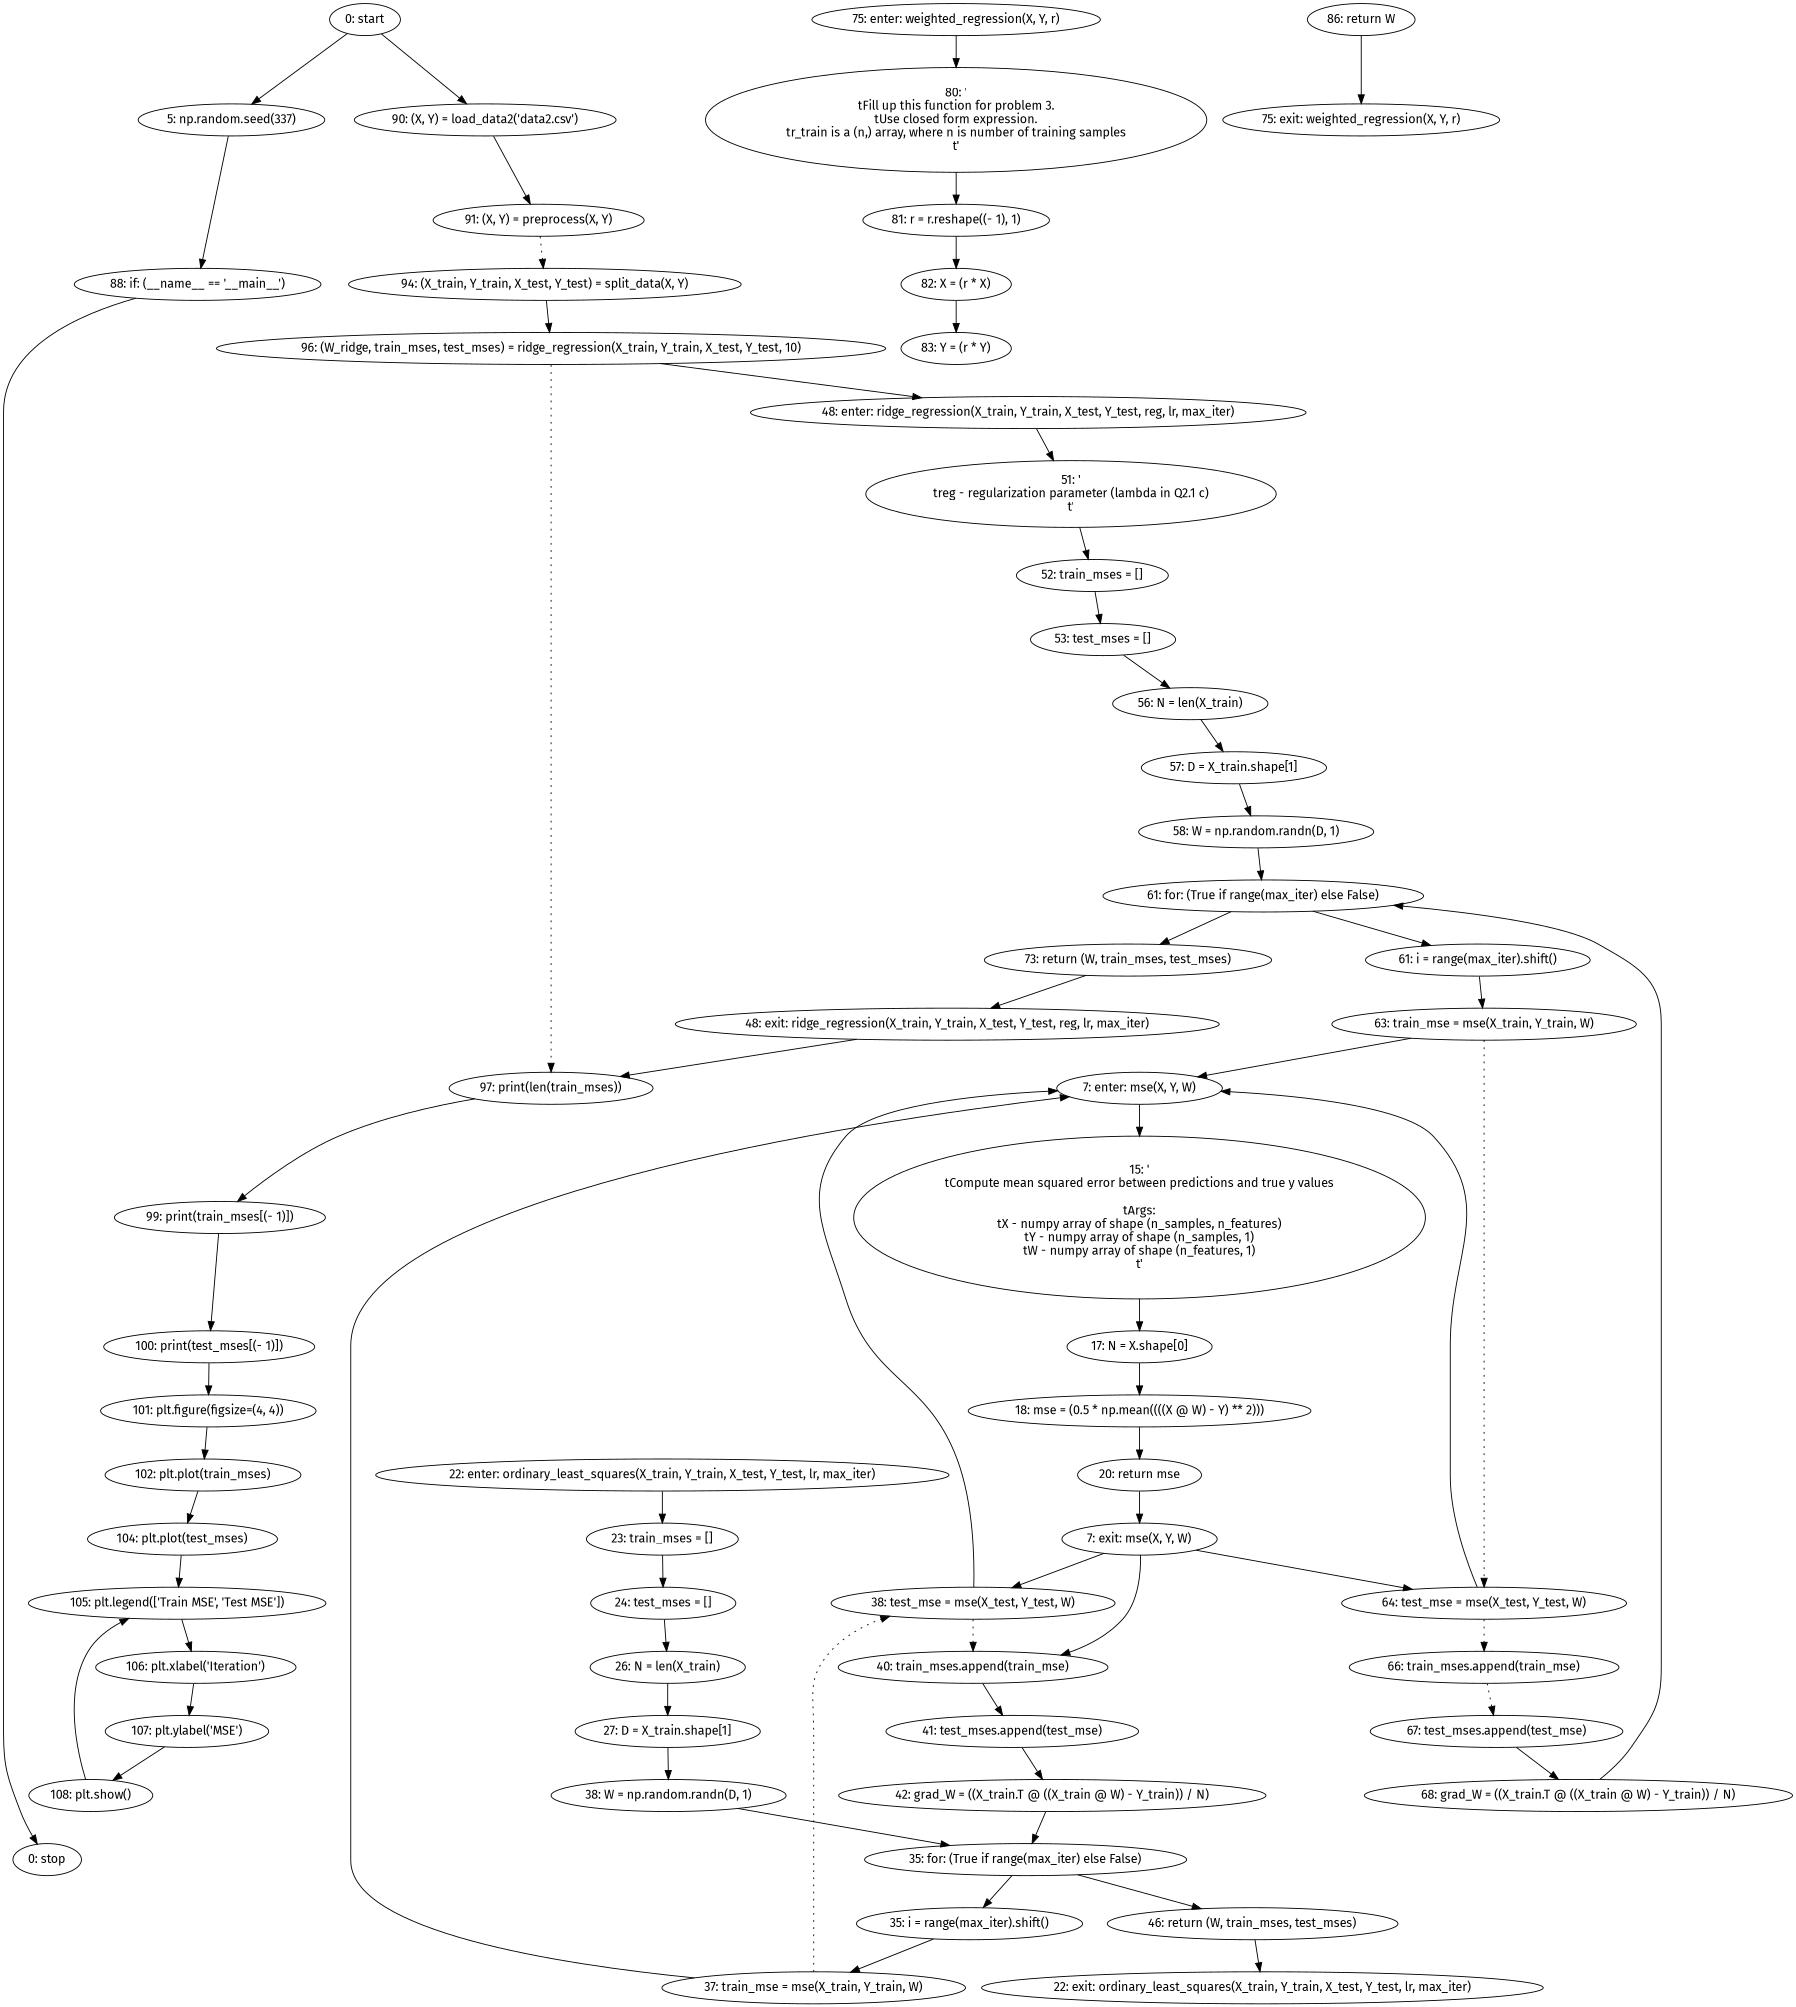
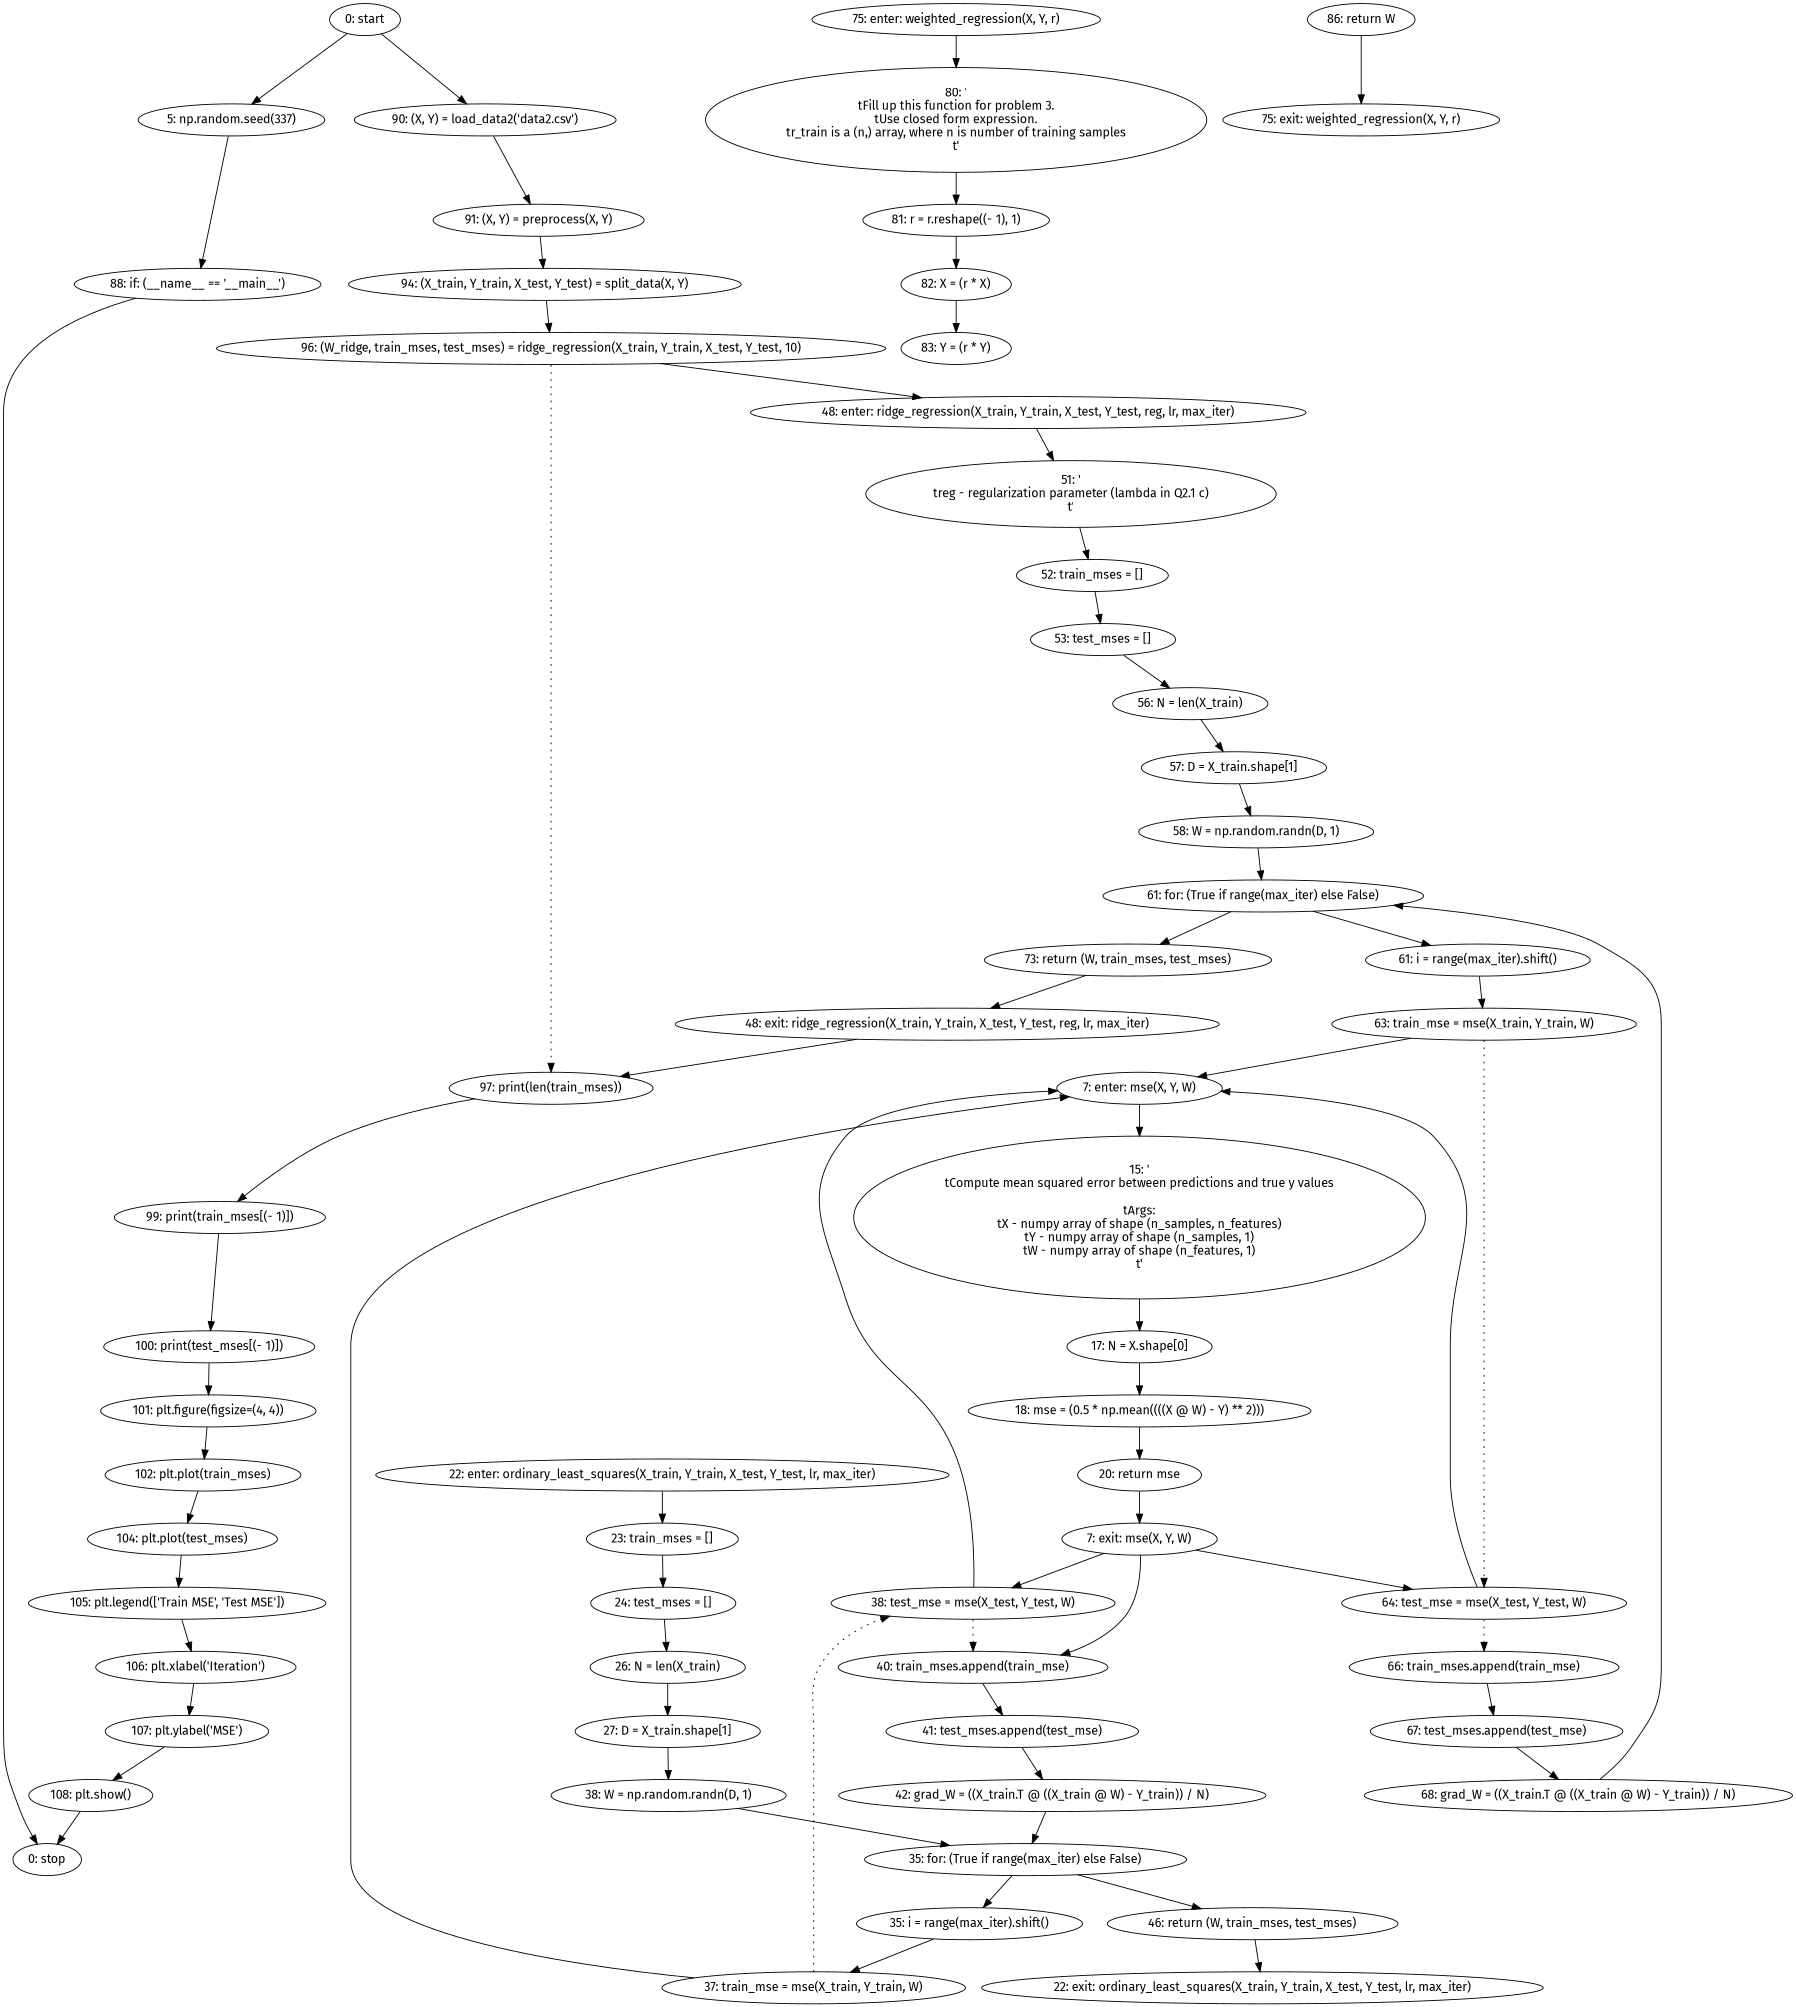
edge "91: (X, Y) = preprocess(X, Y)" -> "94: (X_train, Y_train, X_test, Y_test) = split_data(X, Y)": style dotted -> solid
edge "108: plt.show()" -> "105: plt.legend(['Train MSE', 'Test MSE'])": now "108: plt.show()" -> "0: stop"
edge "66: train_mses.append(train_mse)" -> "67: test_mses.append(test_mse)": style dotted -> solid
